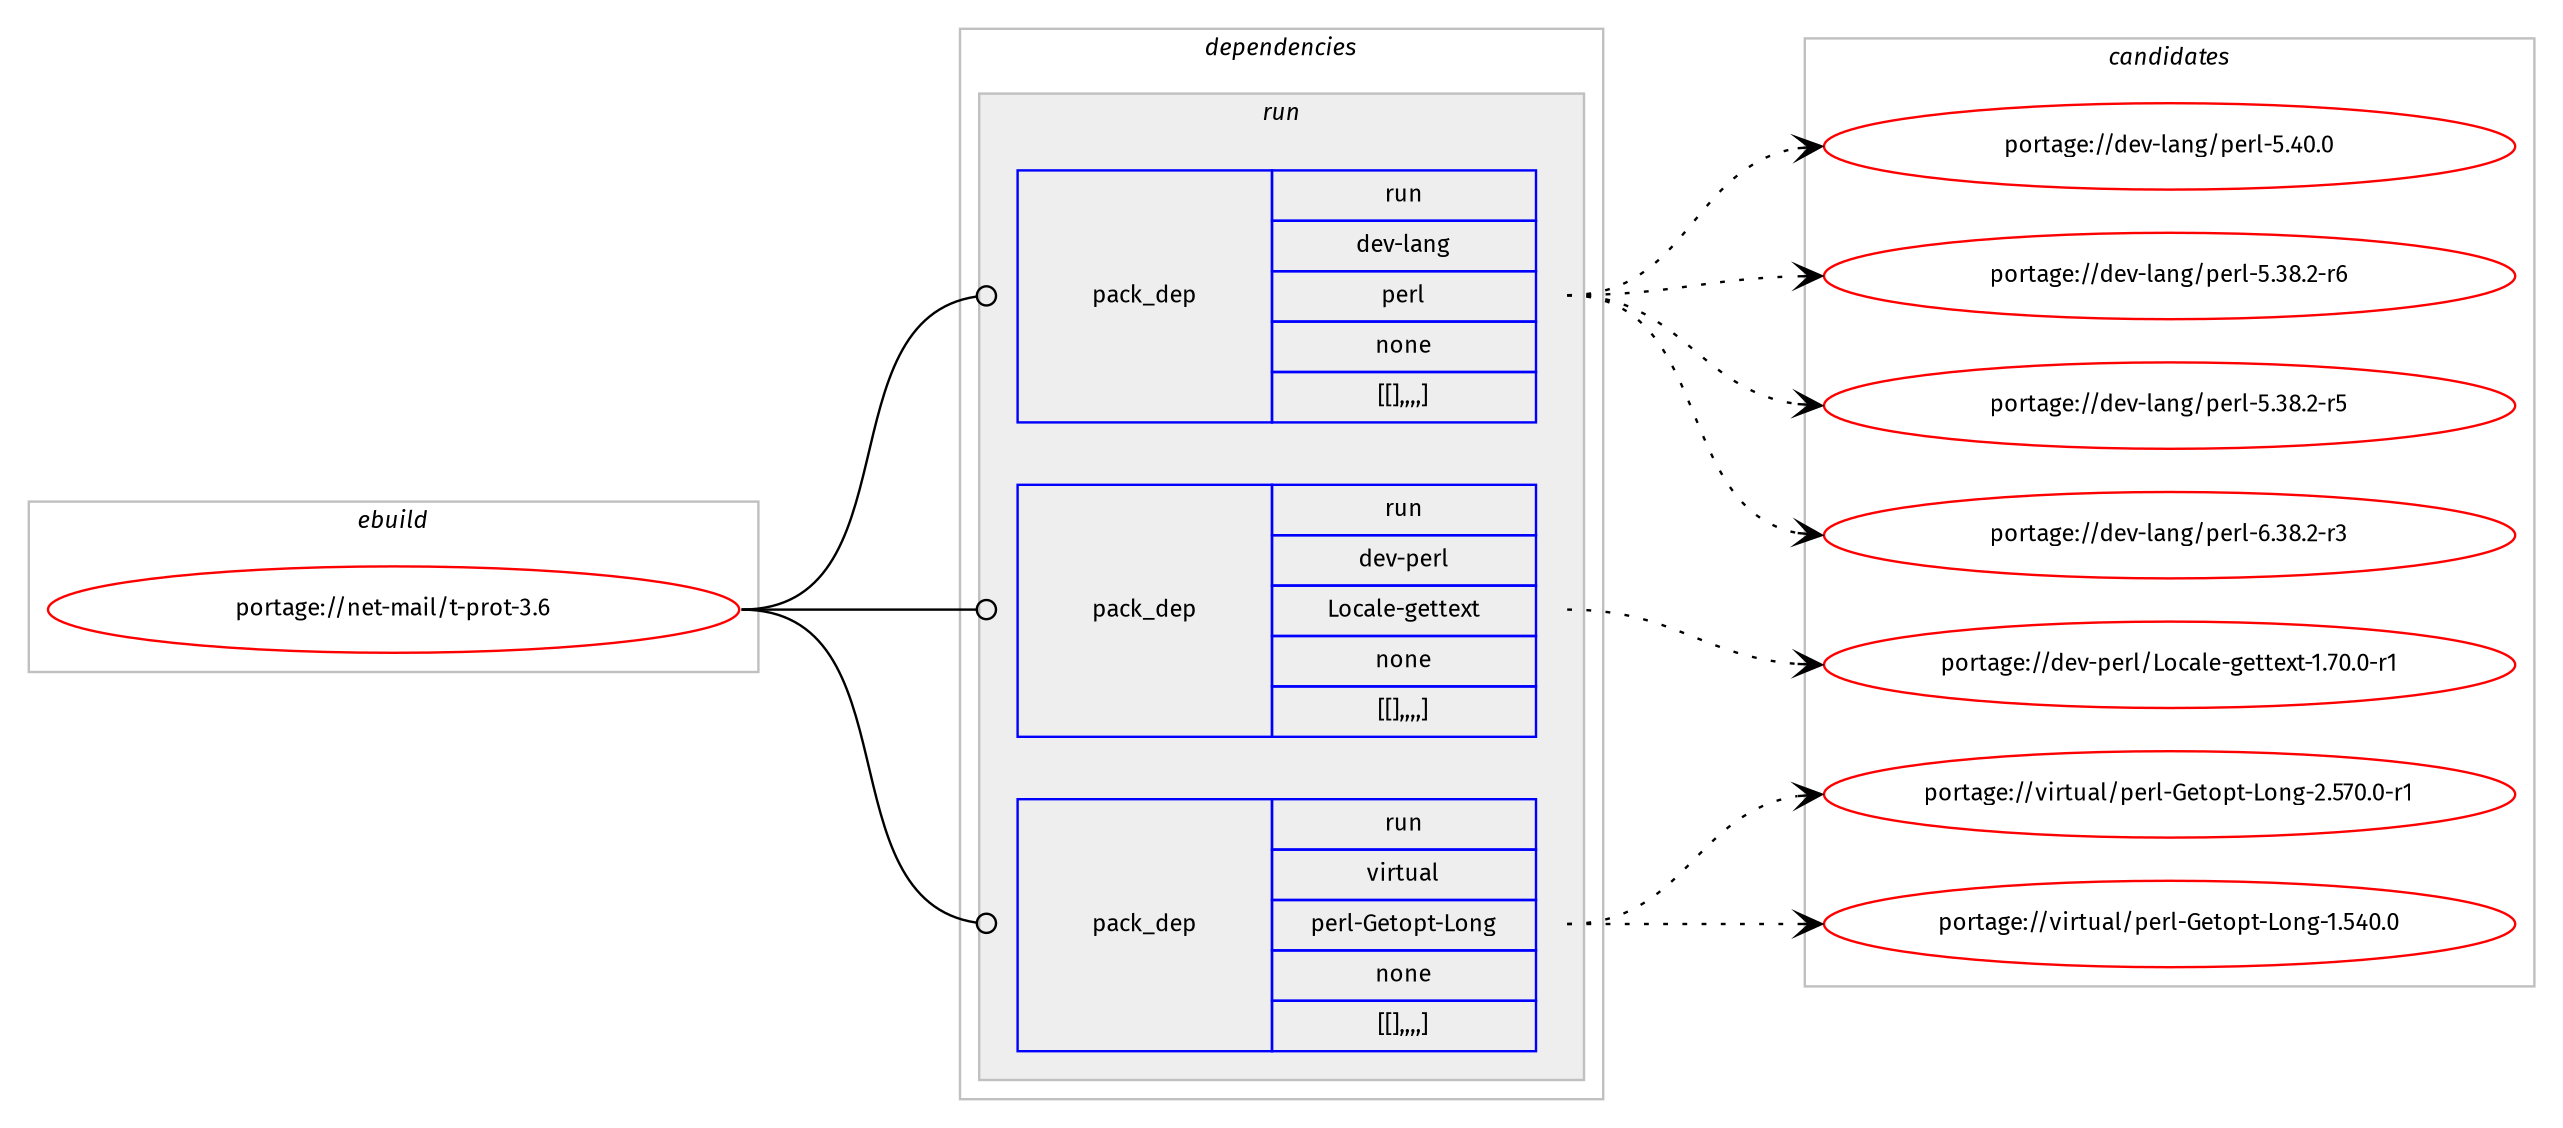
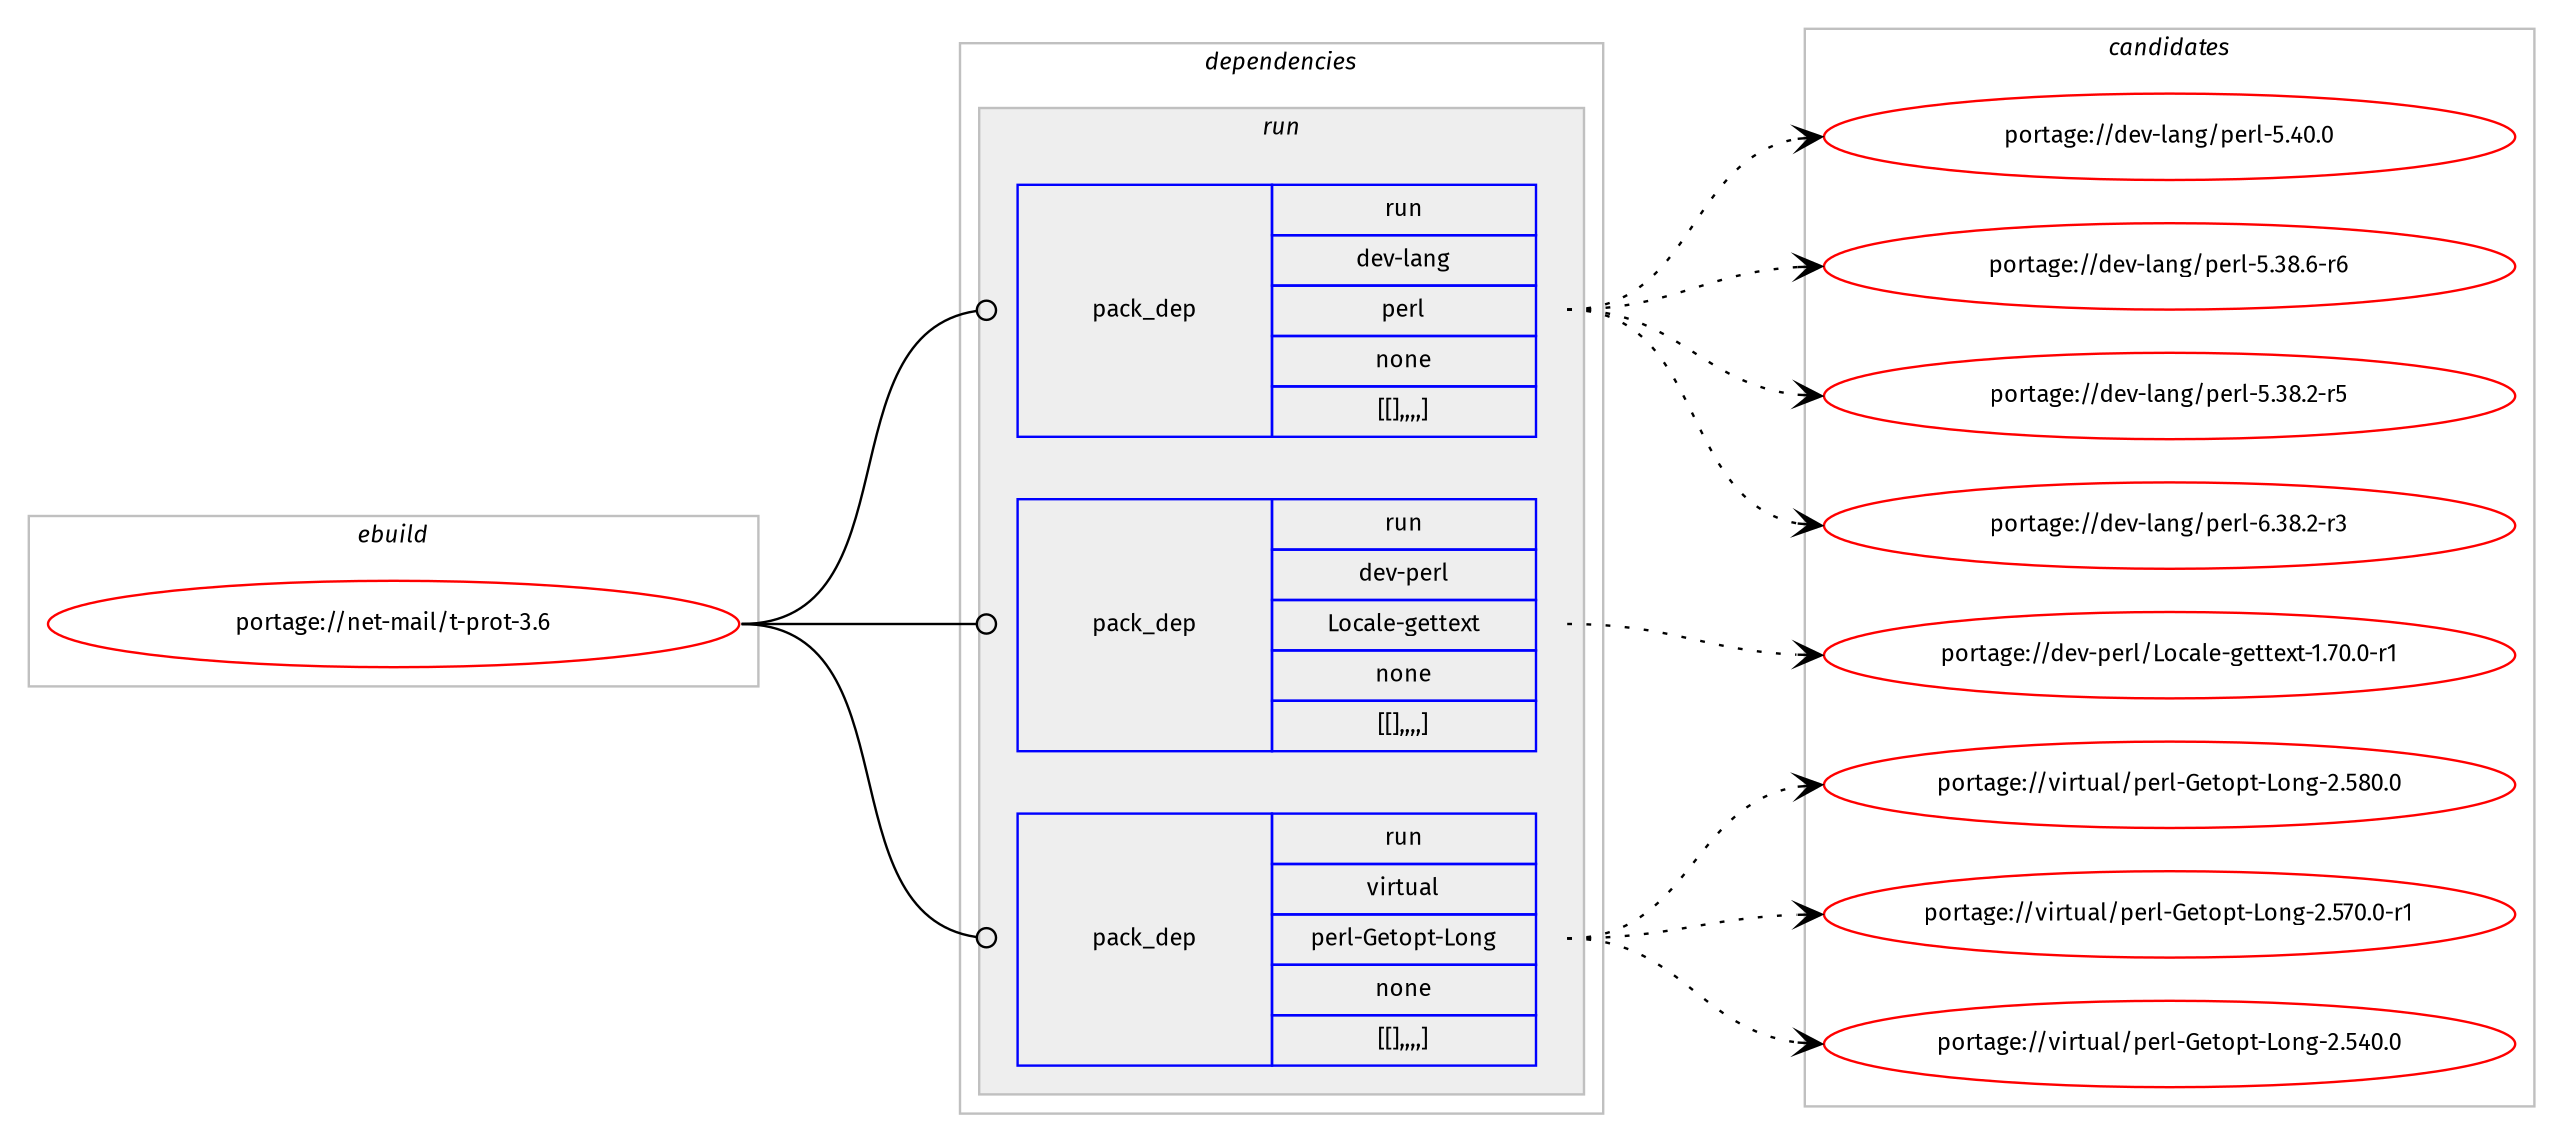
node "portage://dev-lang/perl-5.38.2-r6": label "portage://dev-lang/perl-5.38.2-r6" -> "portage://dev-lang/perl-5.38.6-r6"
node "portage://virtual/perl-Getopt-Long-2.580.0": added
node "portage://virtual/perl-Getopt-Long-1.540.0": label "portage://virtual/perl-Getopt-Long-1.540.0" -> "portage://virtual/perl-Getopt-Long-2.540.0"
